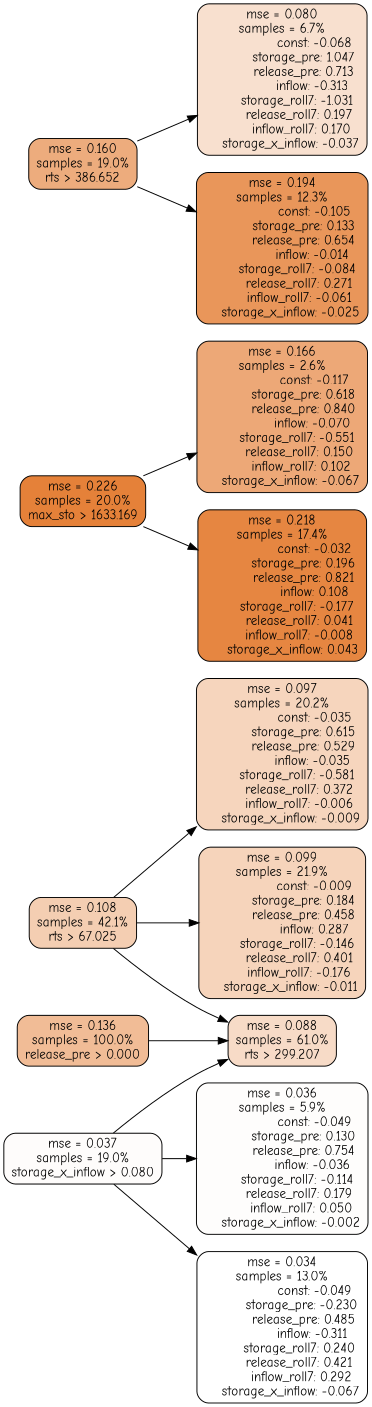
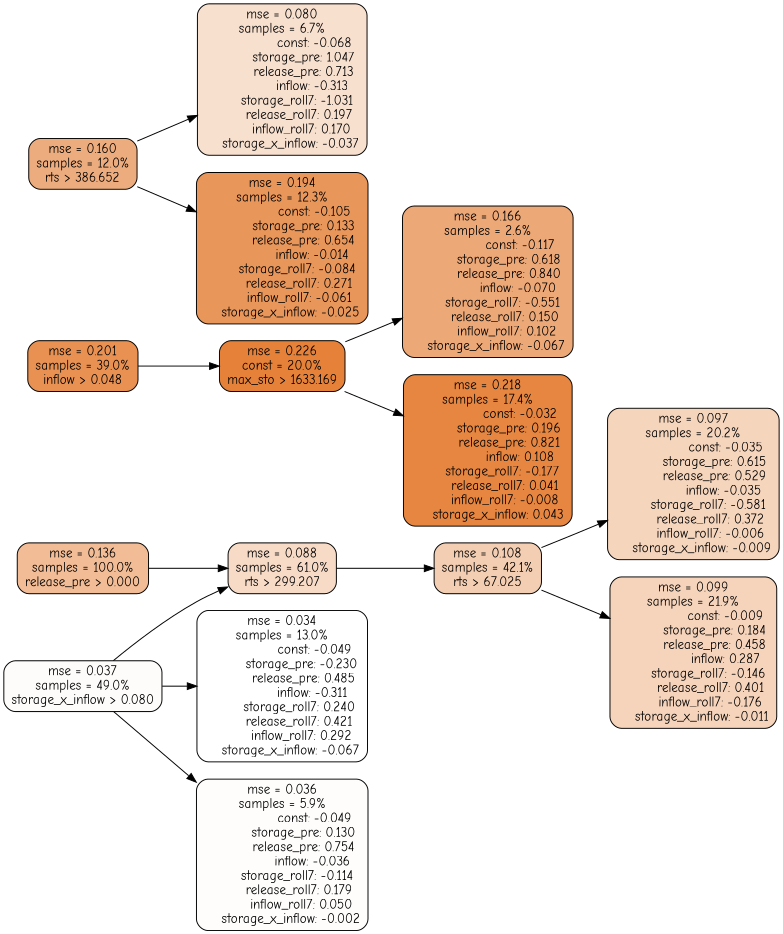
node "mse = 0.160 samples = 19.0% rts > 386.652": label "mse = 0.160 samples = 19.0% rts > 386.652" -> "mse = 0.160 samples = 12.0% rts > 386.652"
node "mse = 0.201 samples = 39.0% inflow > 0.048": added
node "mse = 0.226 samples = 20.0% max_sto > 1633.169": label "mse = 0.226 samples = 20.0% max_sto > 1633.169" -> "mse = 0.226 const = 20.0% max_sto > 1633.169"
edge "mse = 0.108 samples = 42.1% rts > 67.025" -> "mse = 0.088 samples = 61.0% rts > 299.207": reversed
node "mse = 0.037 samples = 19.0% storage_x_inflow > 0.080": label "mse = 0.037 samples = 19.0% storage_x_inflow > 0.080" -> "mse = 0.037 samples = 49.0% storage_x_inflow > 0.080"
